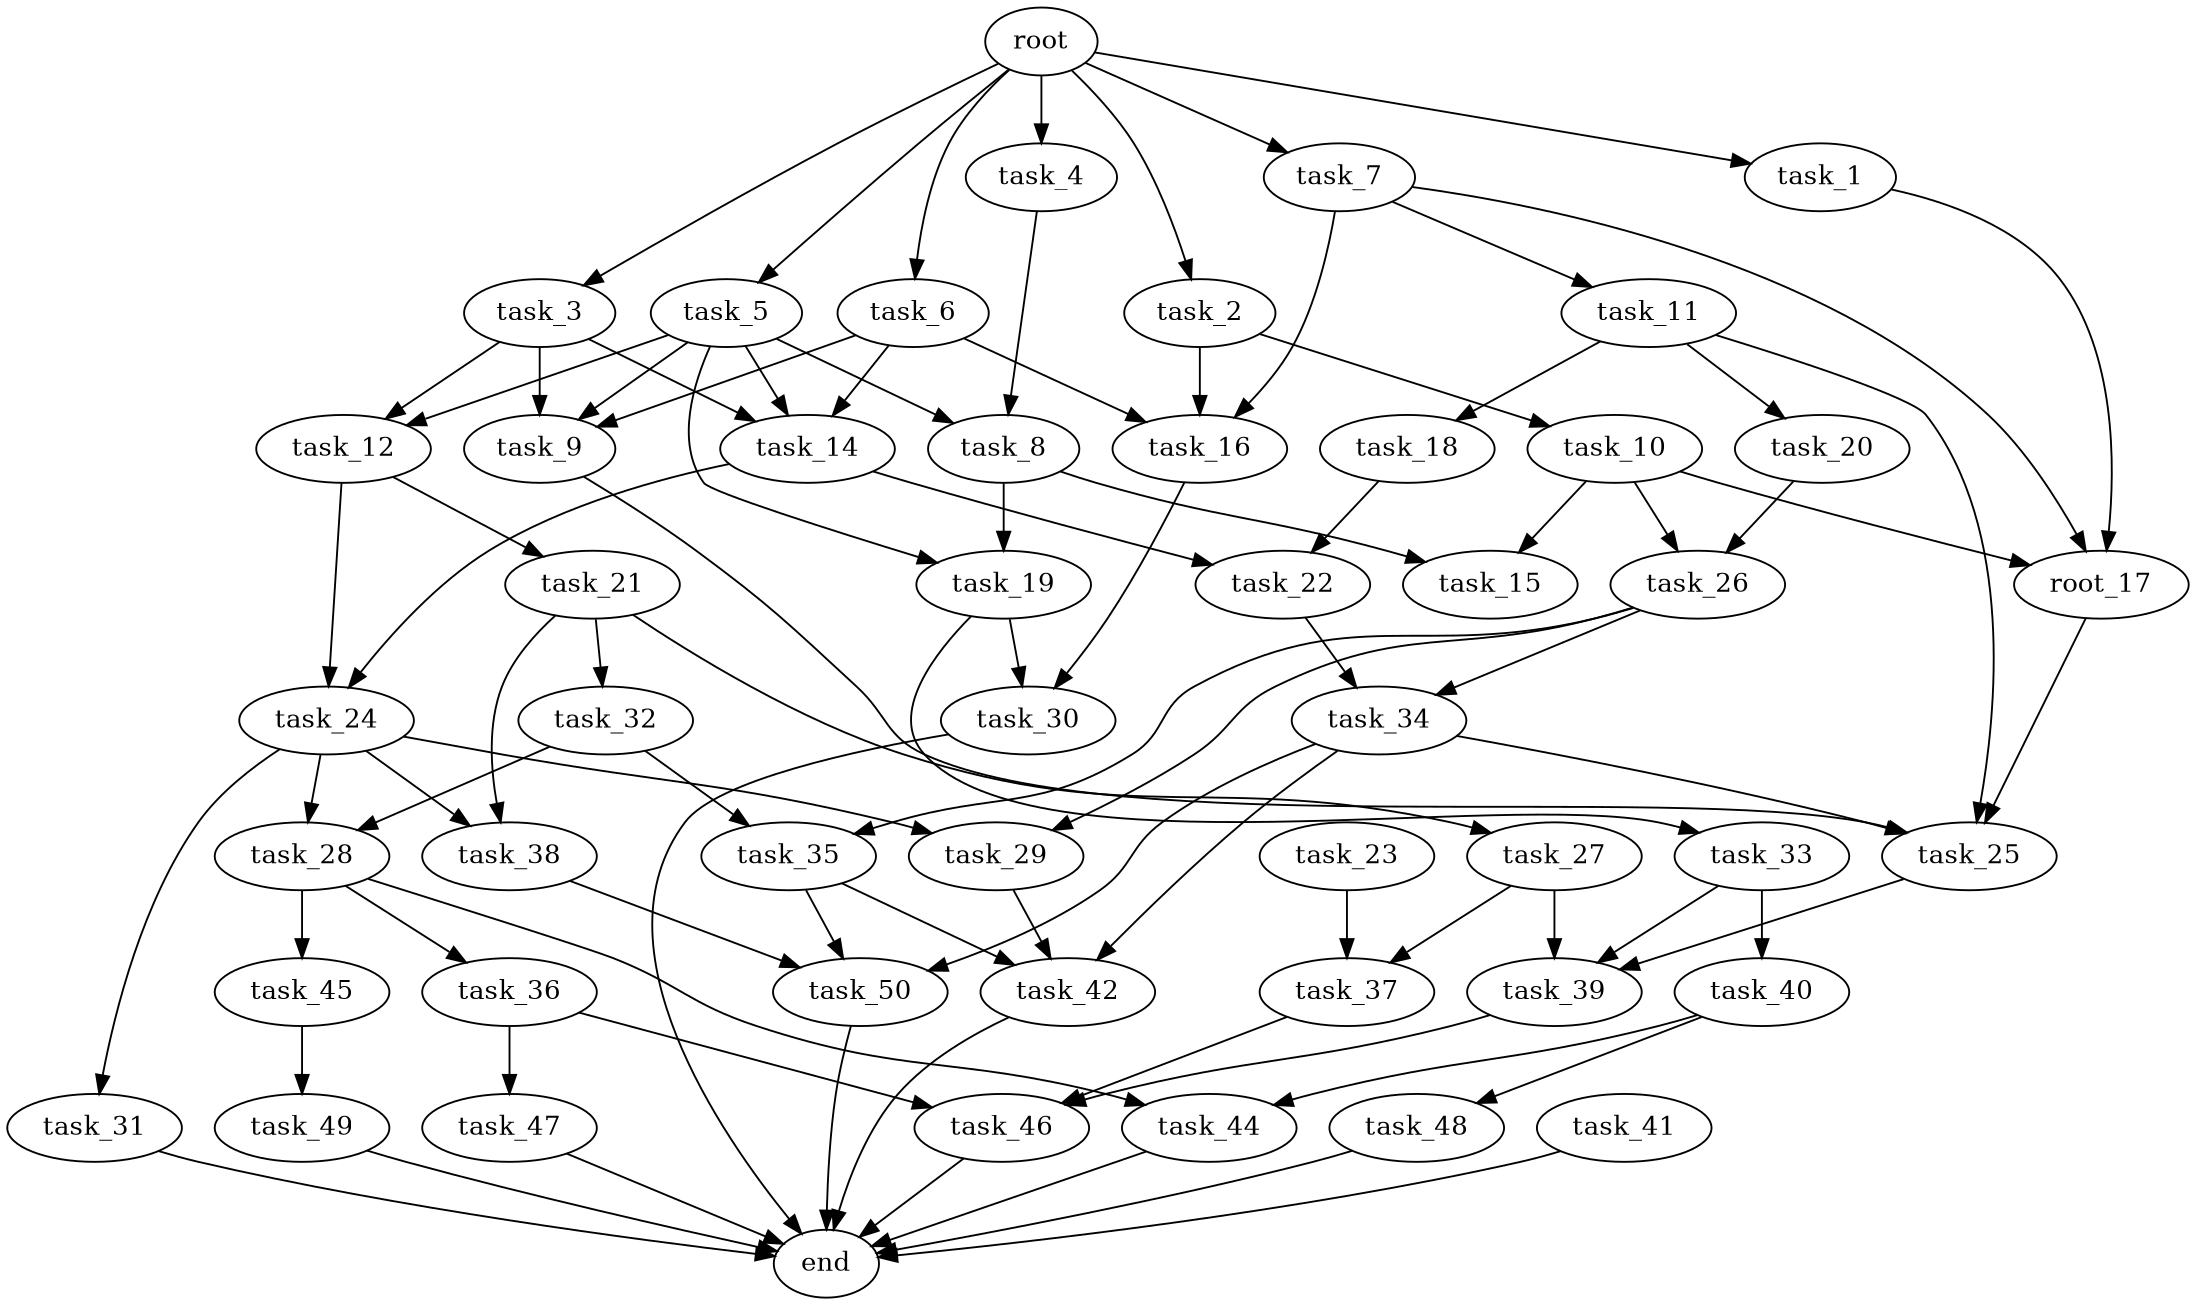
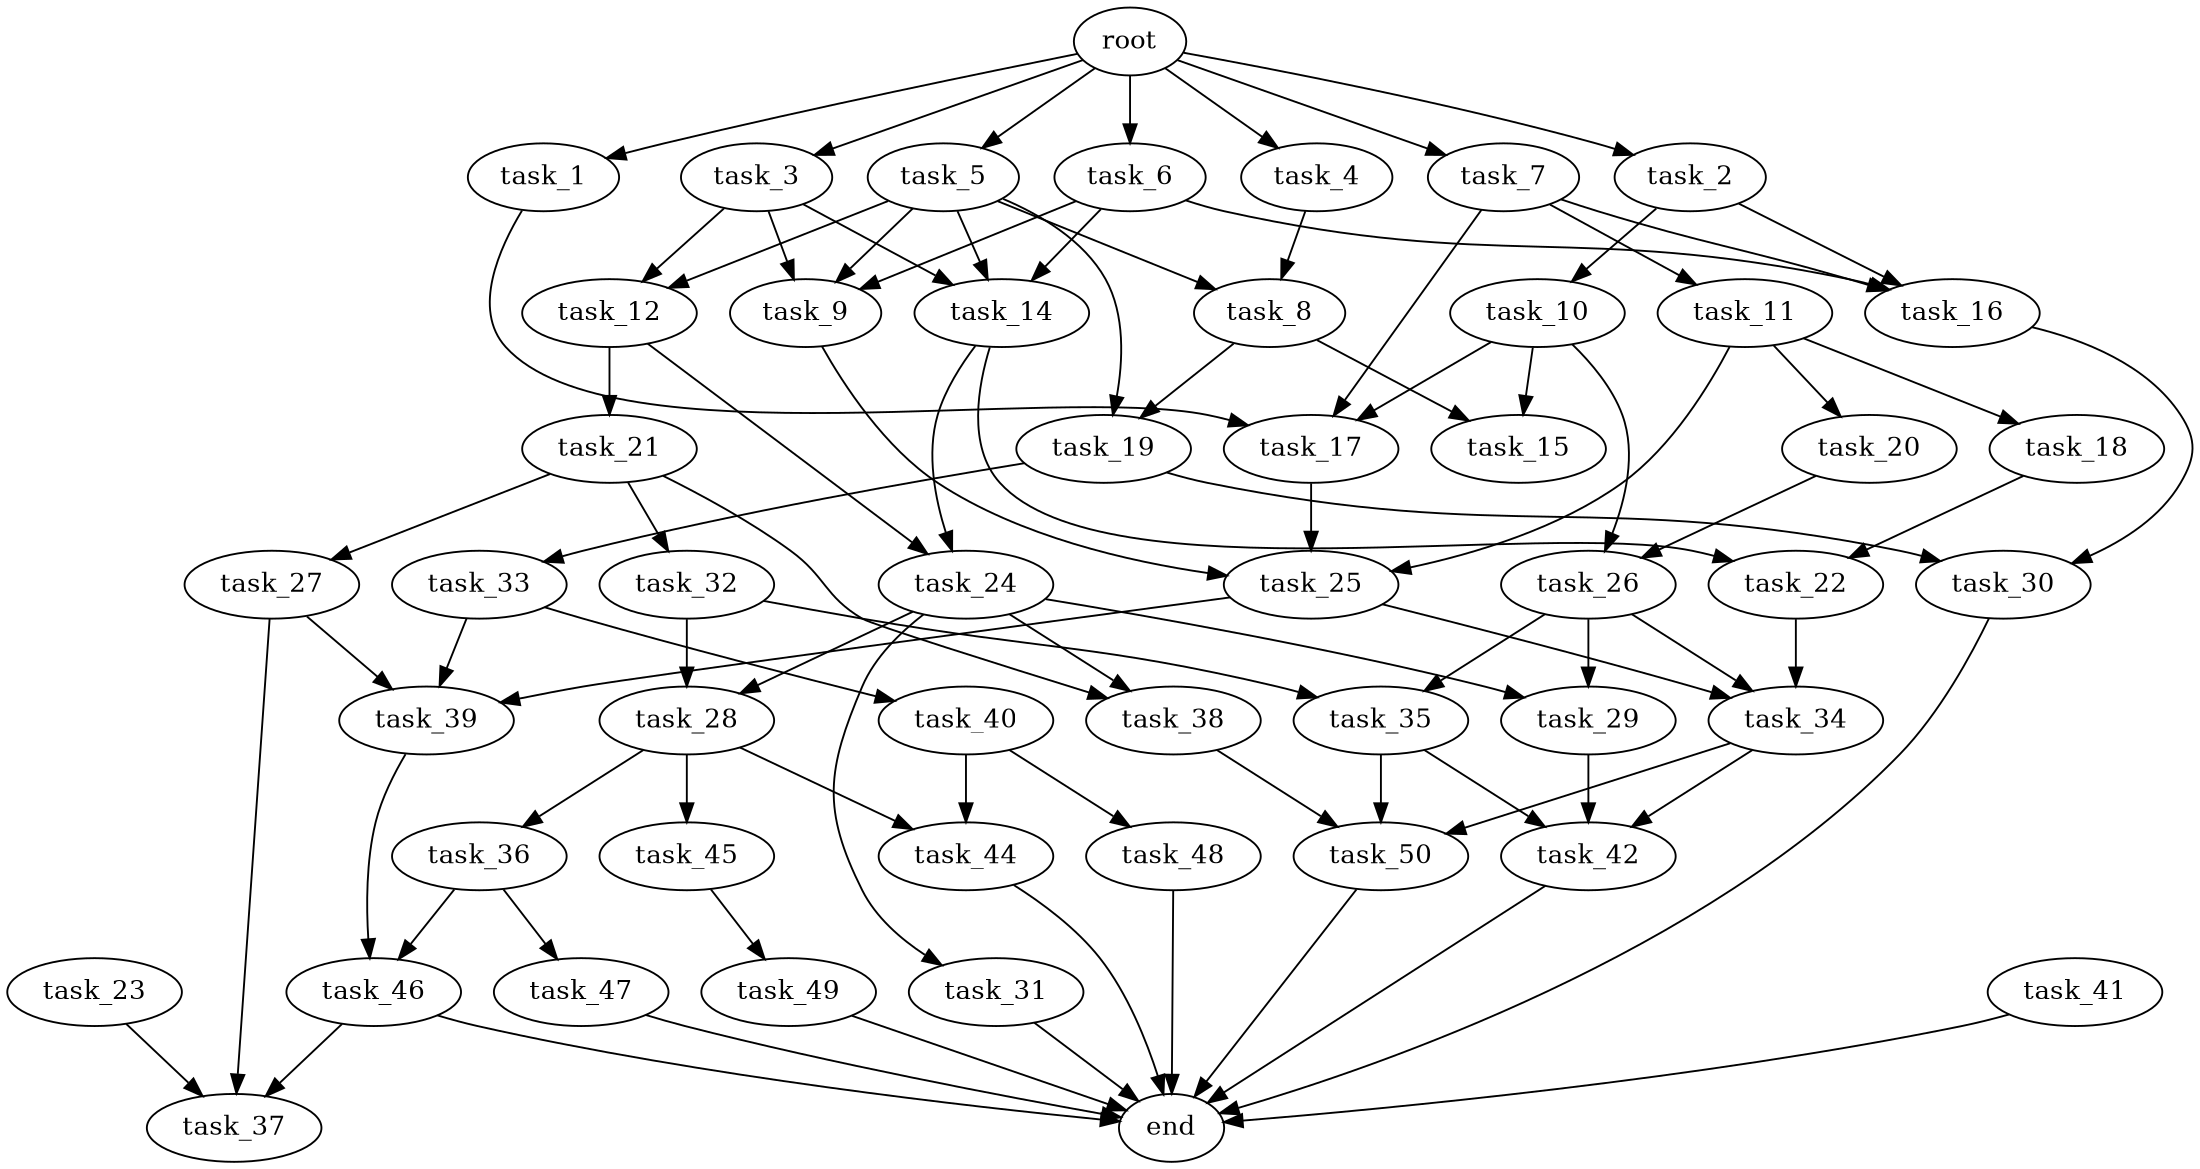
node "root_17": label "root_17" -> "task_17"
edge "task_34" -> "task_25": reversed
edge "task_37" -> "task_46": reversed
